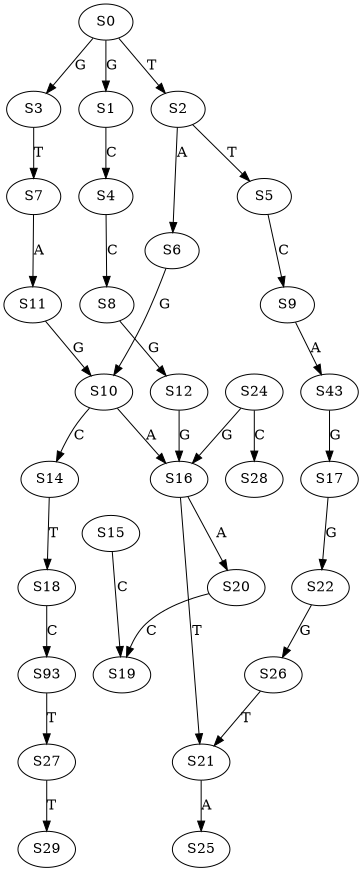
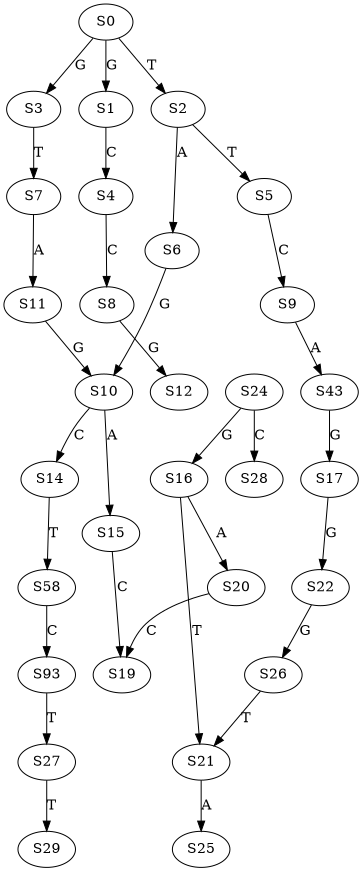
edge "S12" -> "S16": removed, label "G"
edge "S10" -> "S16": now "S10" -> "S15"
node "S18": label "S18" -> "S58"
